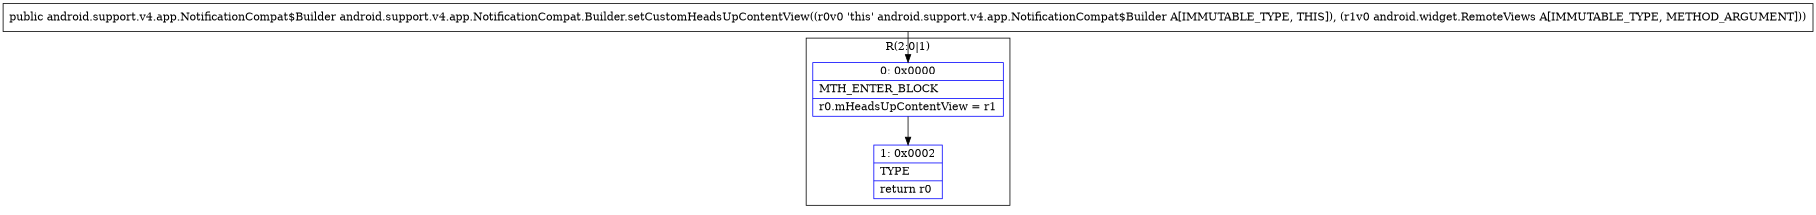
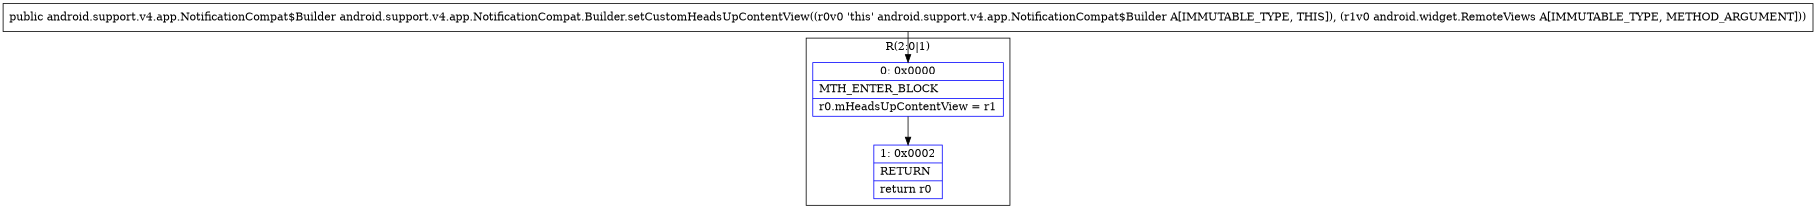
node "1: 0x0002": text "TYPE" -> "RETURN"
